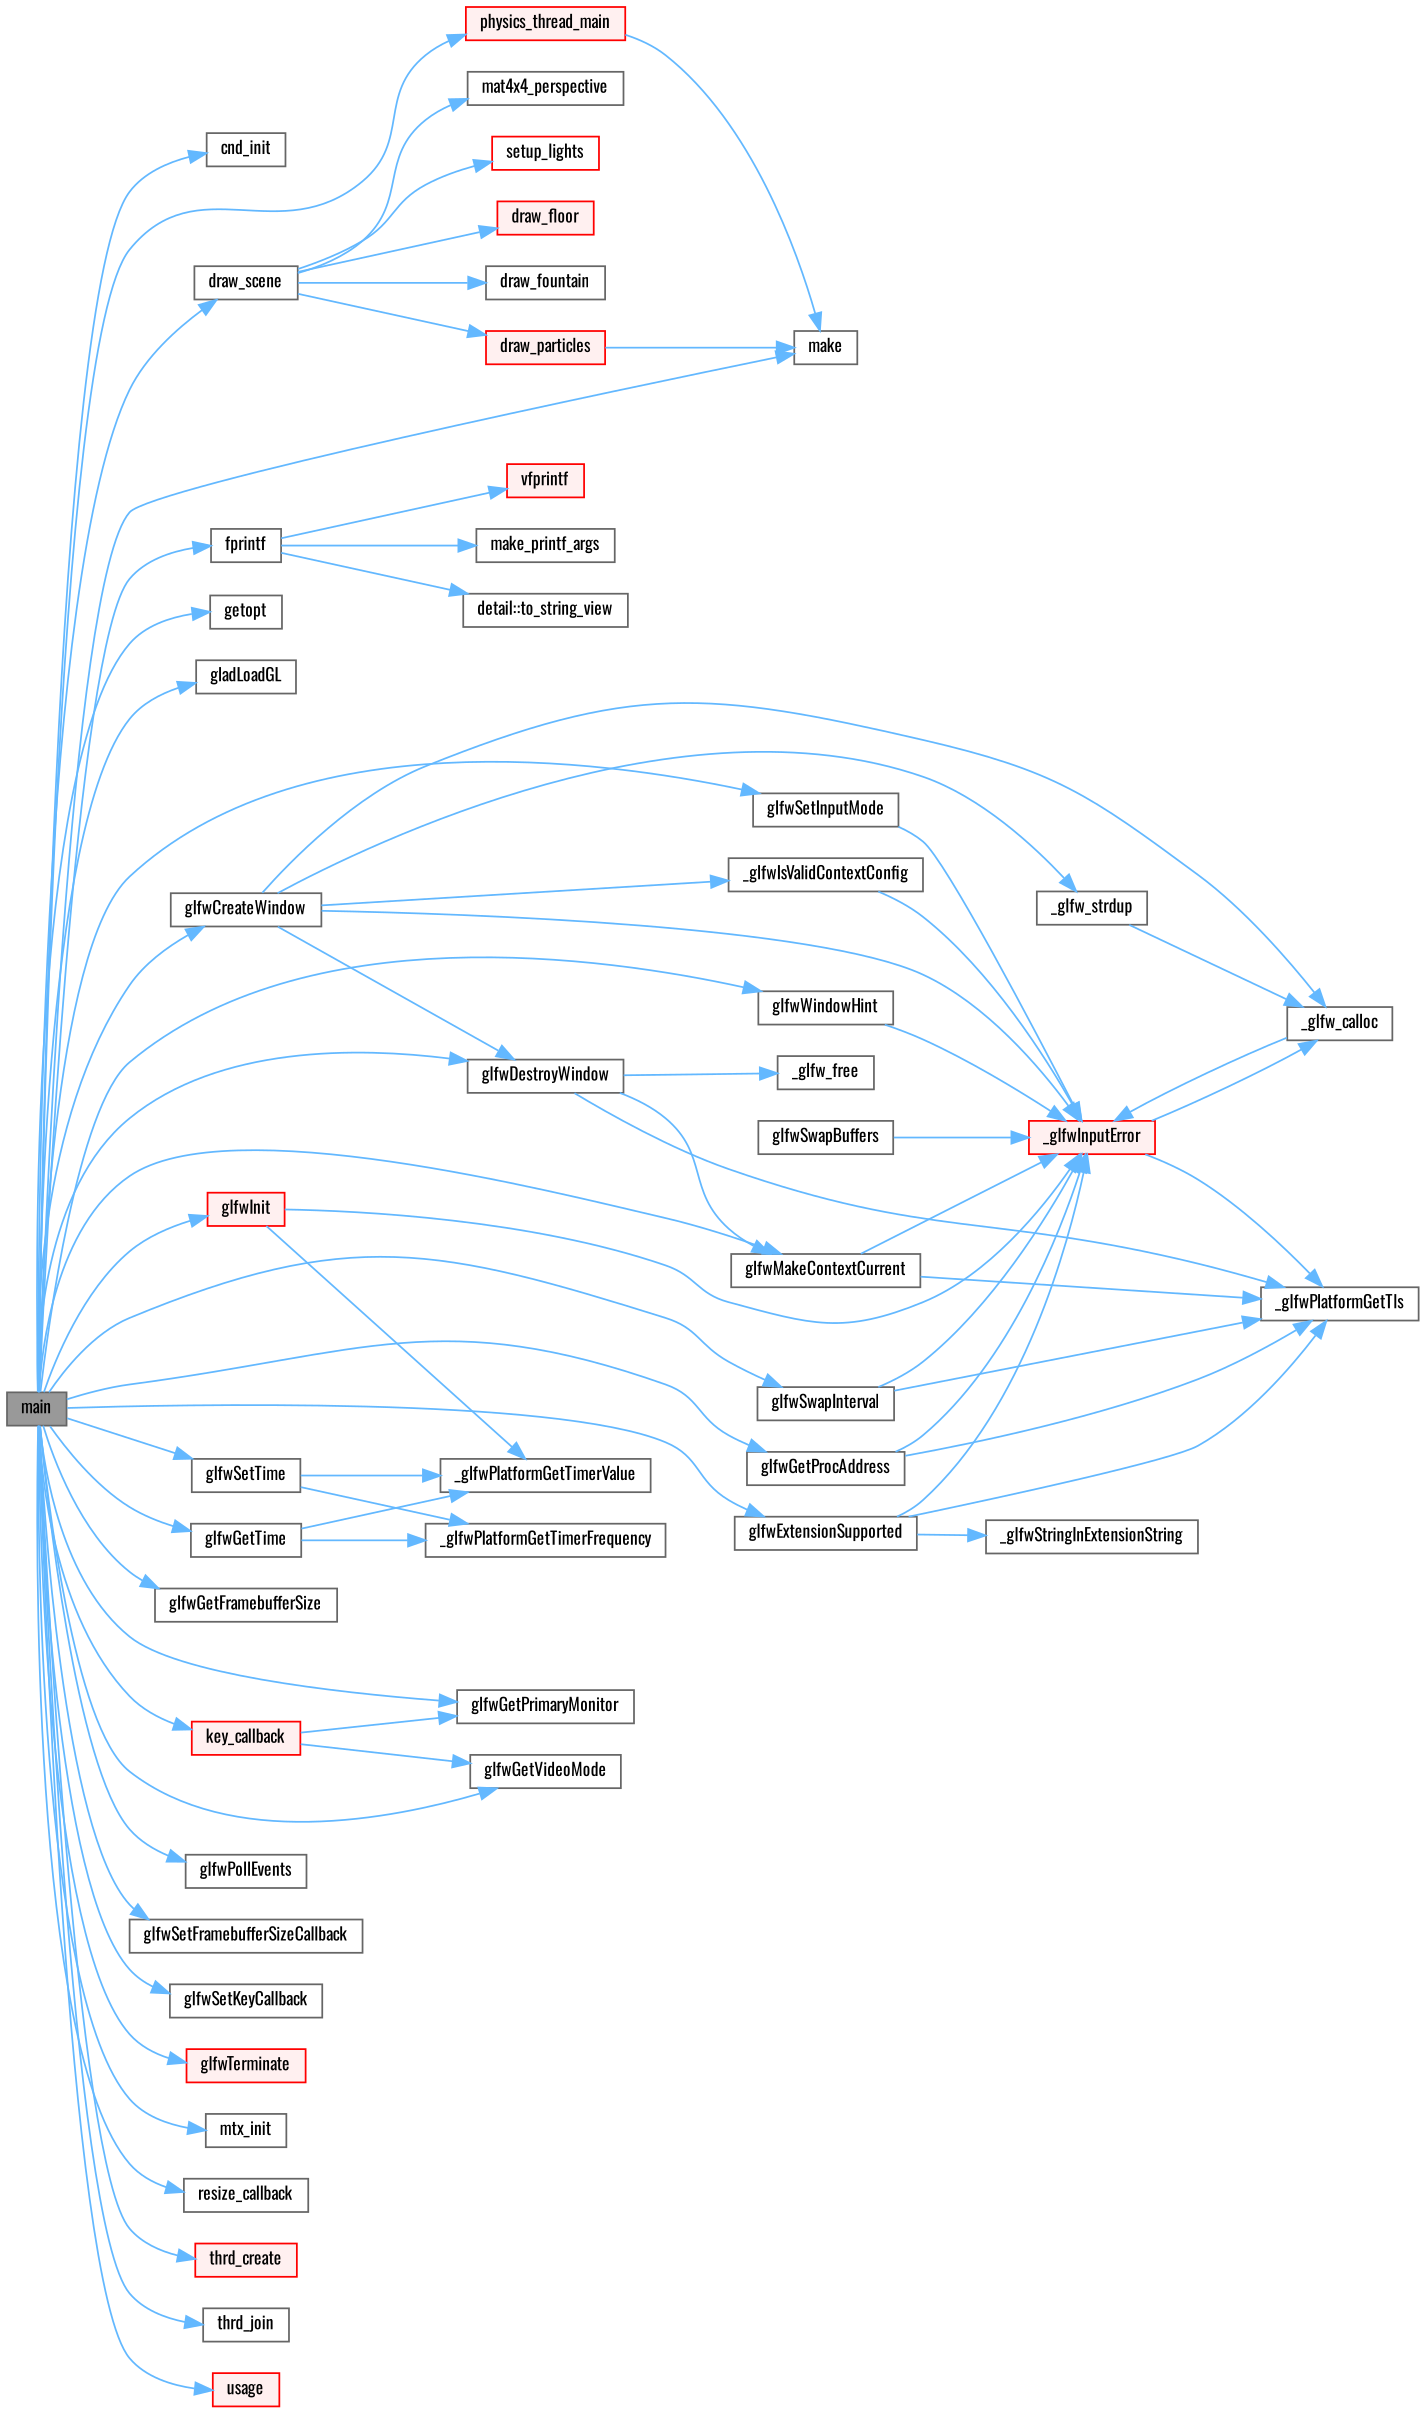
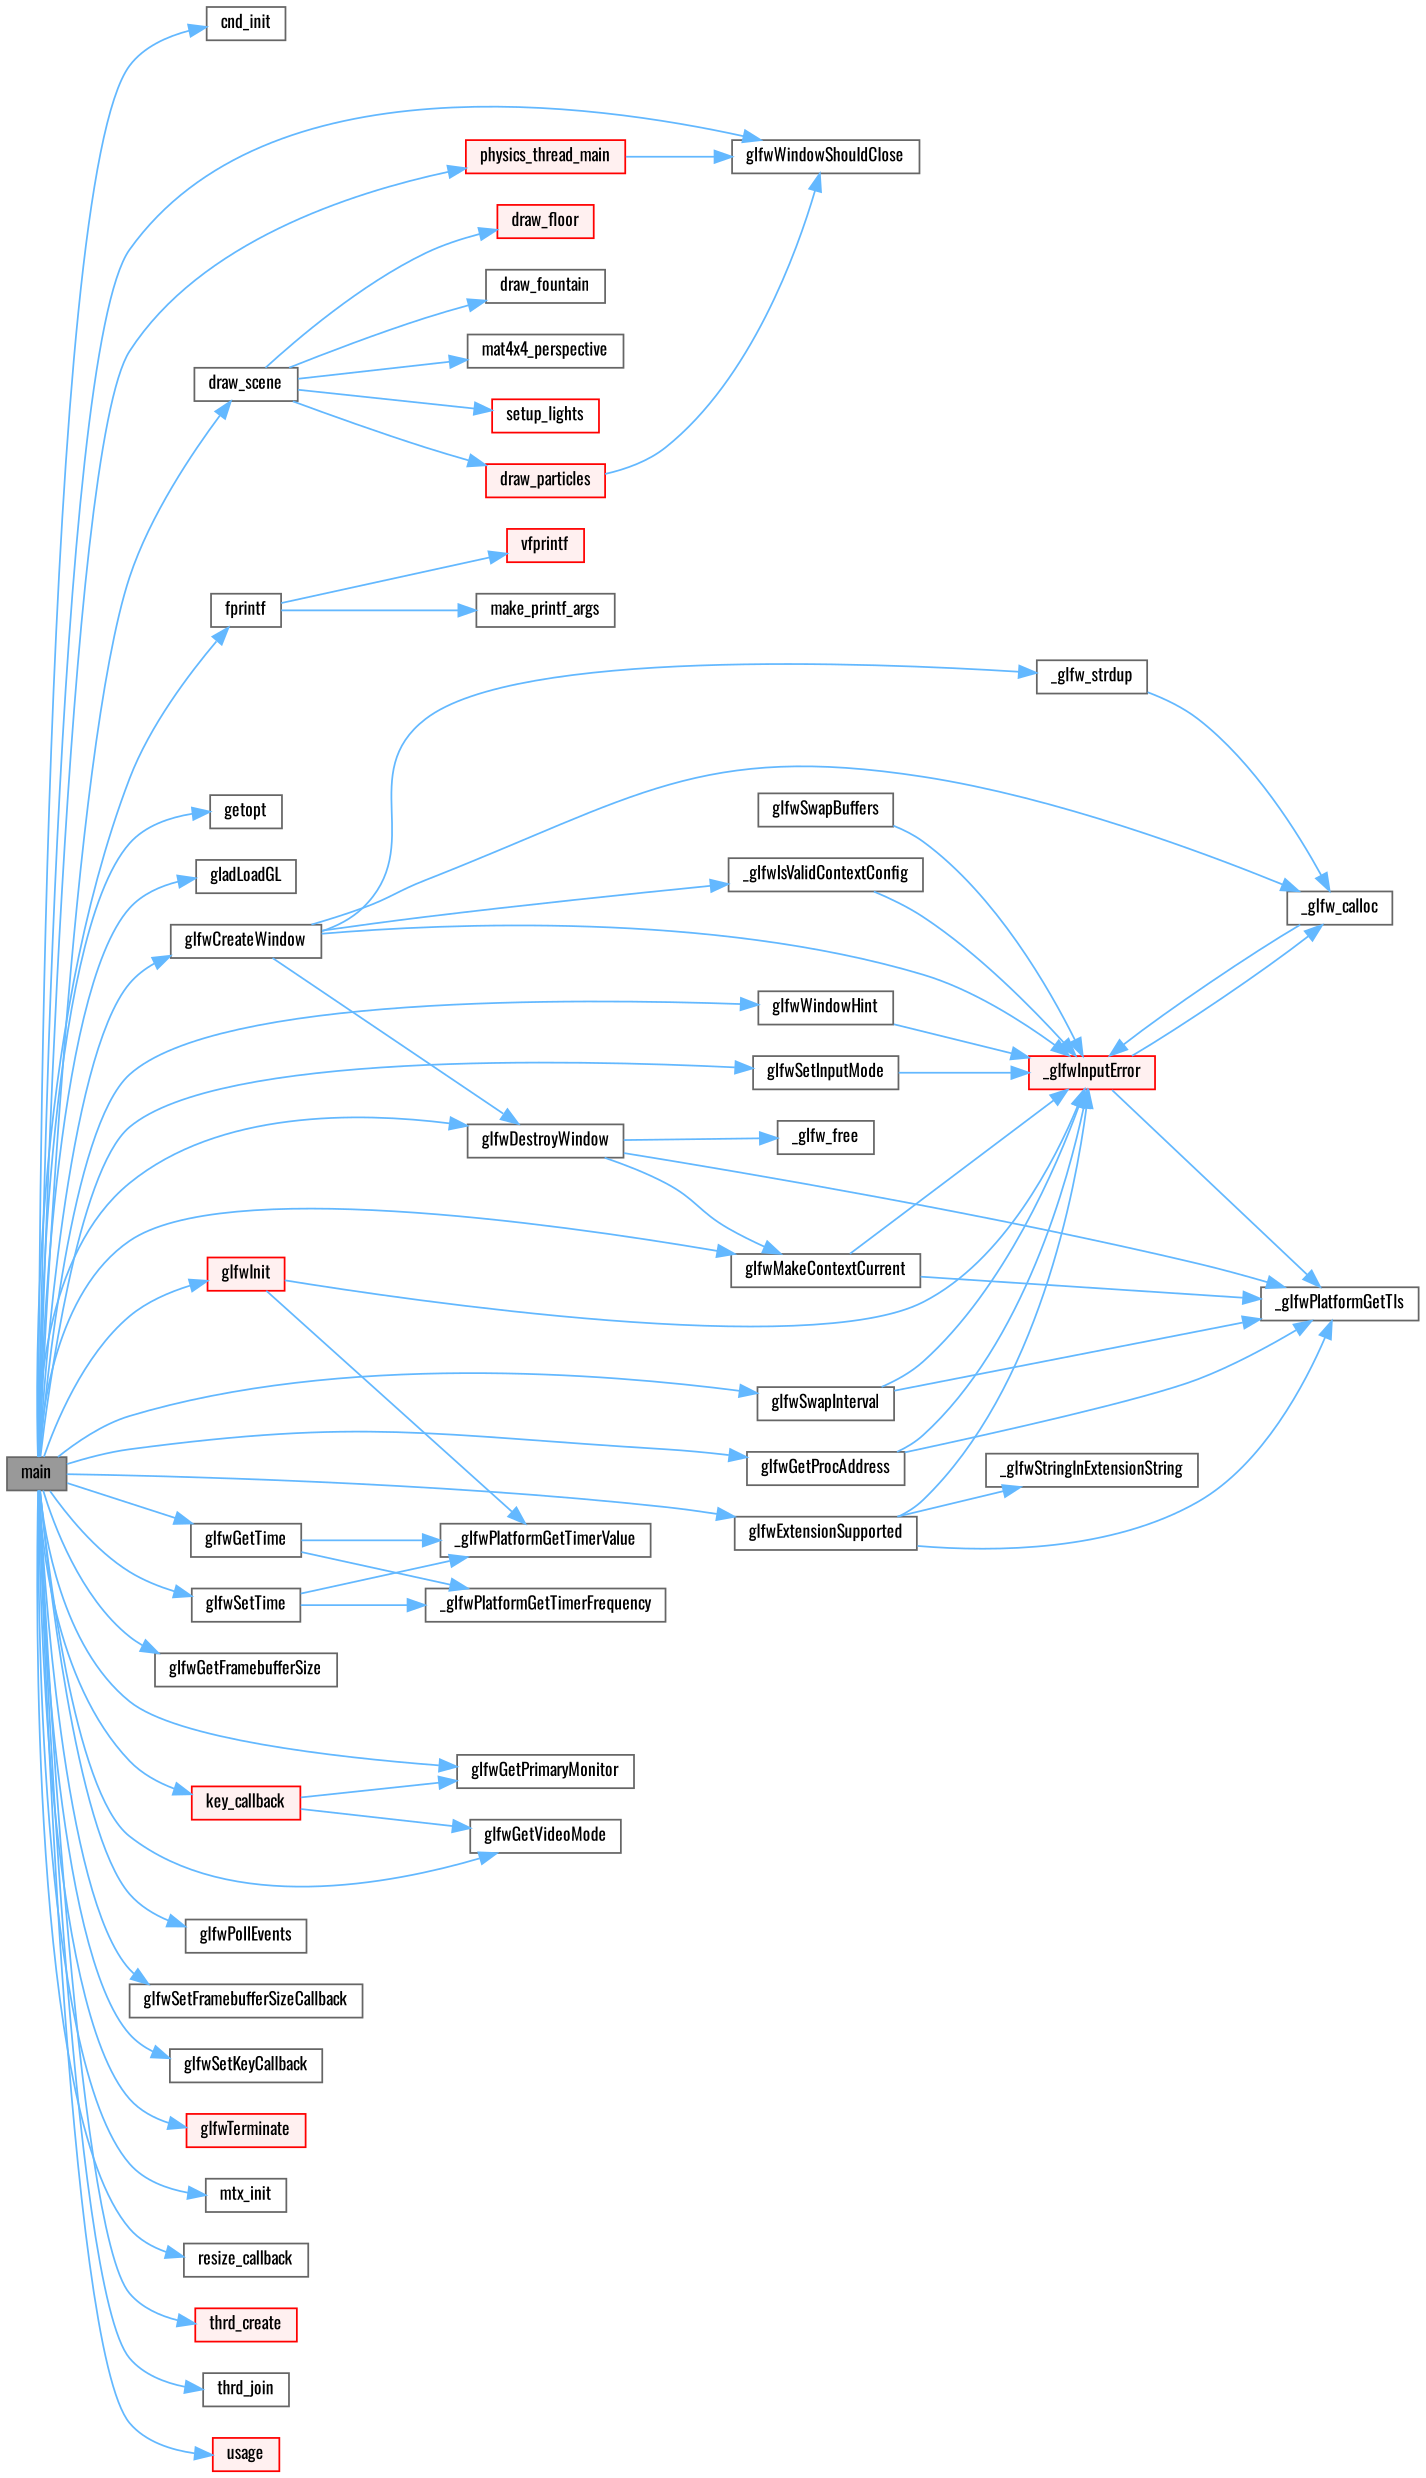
node "make": label "make" -> "glfwWindowShouldClose"
node "detail::to_string_view": removed
